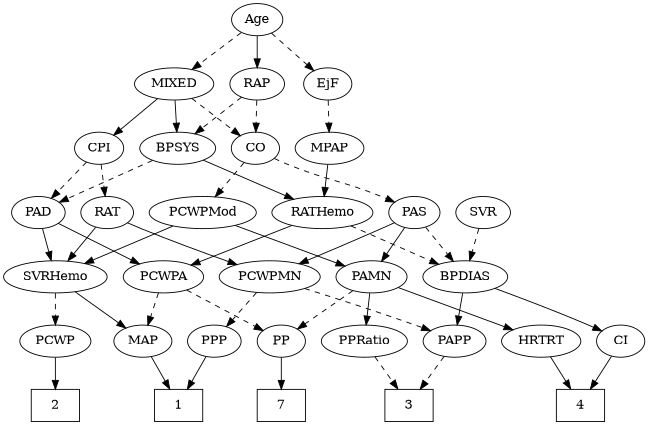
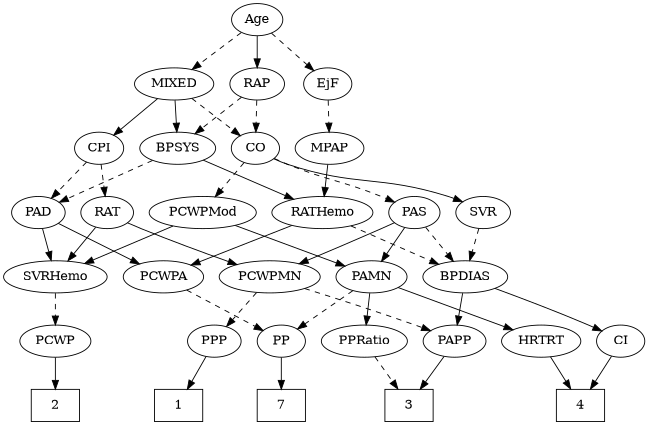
edge "CO" -> "SVR": added
node "MAP": removed
edge "PAPP" -> "3": style dashed -> solid
